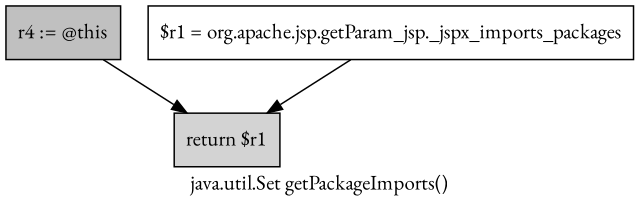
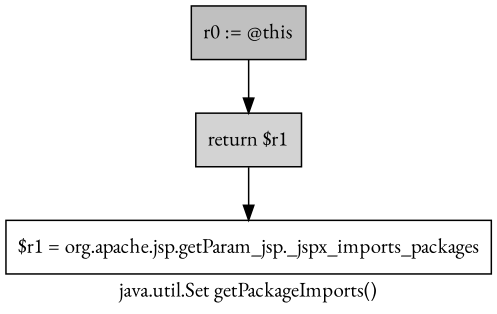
node "r4 := @this": label "r4 := @this" -> "r0 := @this"
edge "$r1 = org.apache.jsp.getParam_jsp._jspx_imports_packages" -> "return $r1": reversed
